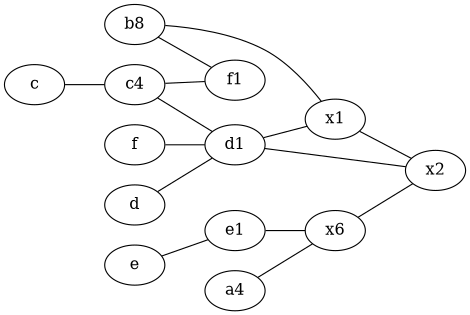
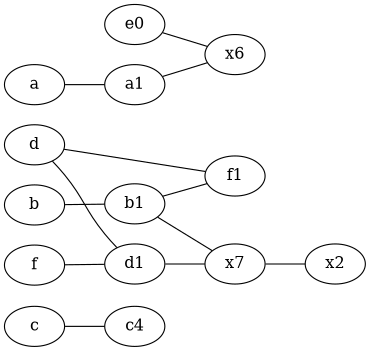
node "b8": label "b8" -> "b1"
edge "f1" -- "c4": now "f1" -- "d"
node "a": added
edge "c4" -- "d1": removed
node "x1": label "x1" -> "x7"
edge "d1" -- "x2": removed
edge "x2" -- "x6": removed
node "b": added
node "e1": label "e1" -> "e0"
node "e": removed
node "a4": label "a4" -> "a1"
